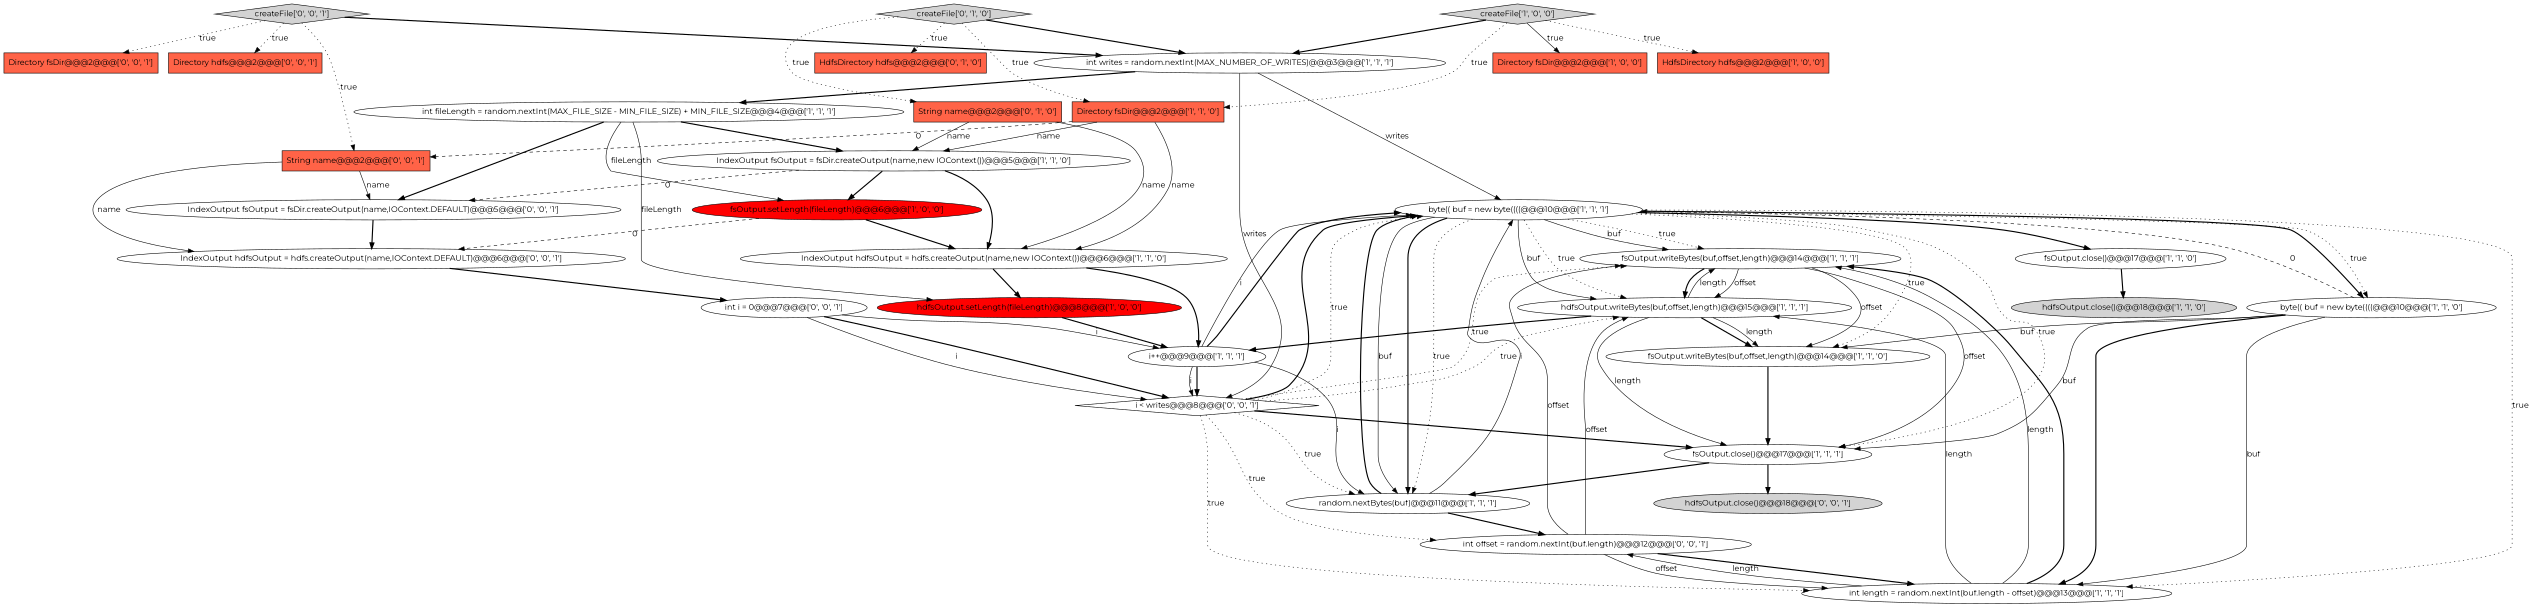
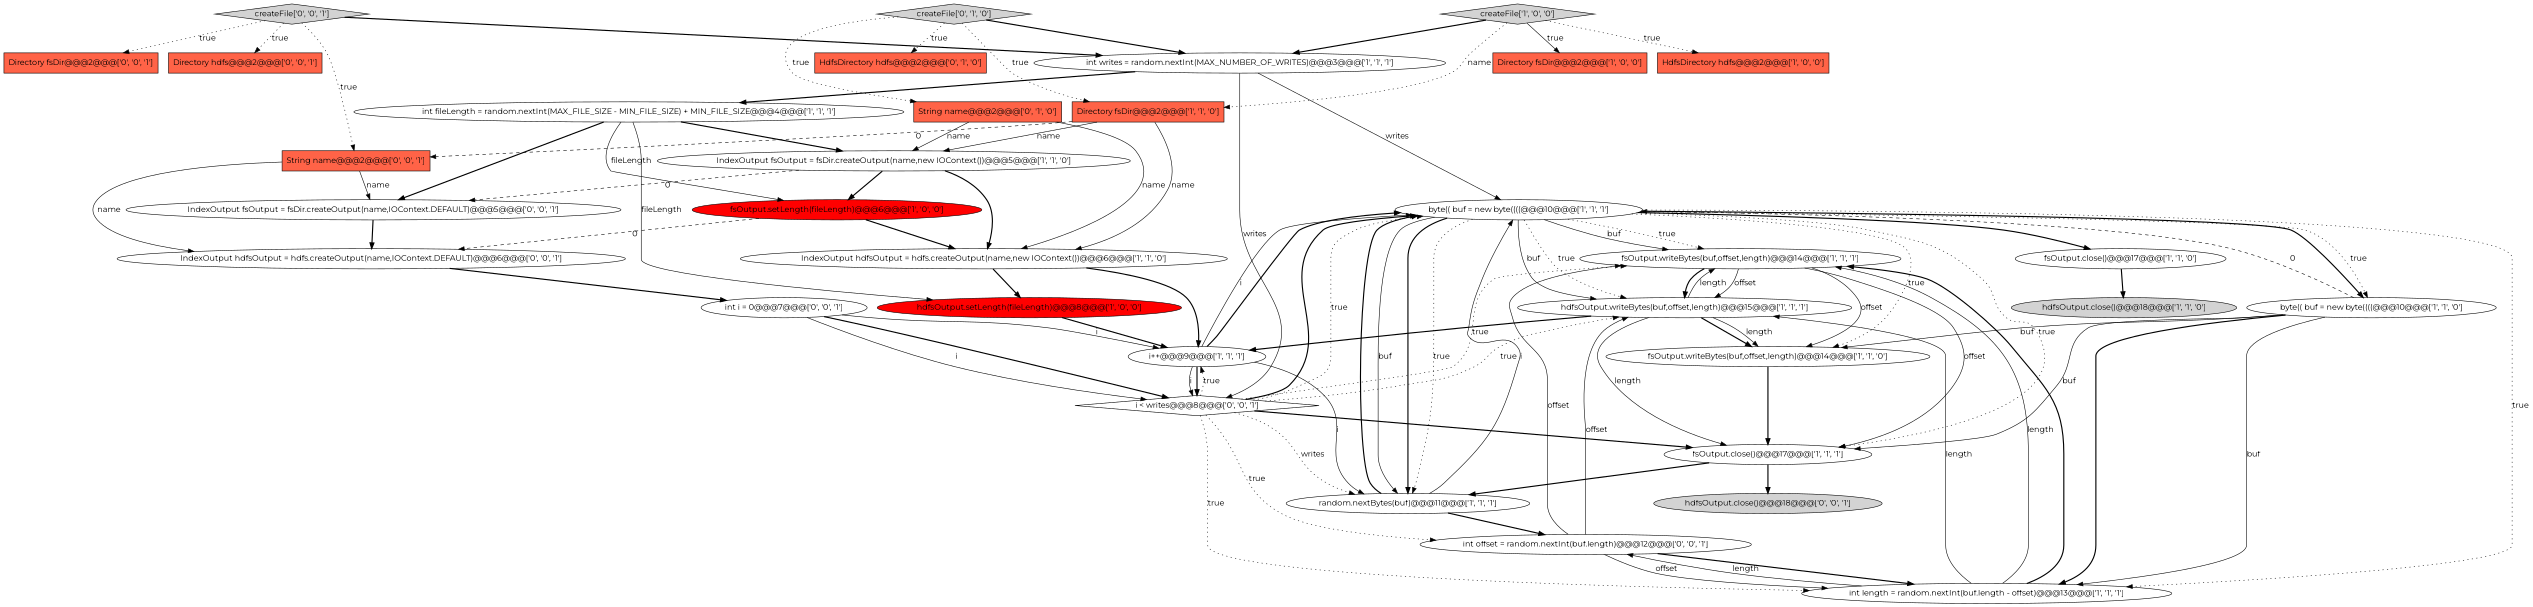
edge "createFile['1', '0', '0']" -> "Directory fsDir@@@2@@@['1', '1', '0']": label "true" -> "name"
edge "i < writes@@@8@@@['0', '0', '1']" -> "i++@@@9@@@['1', '1', '1']": added, label "true"
edge "i < writes@@@8@@@['0', '0', '1']" -> "random.nextBytes(buf)@@@11@@@['1', '1', '1']": label "true" -> "writes"
